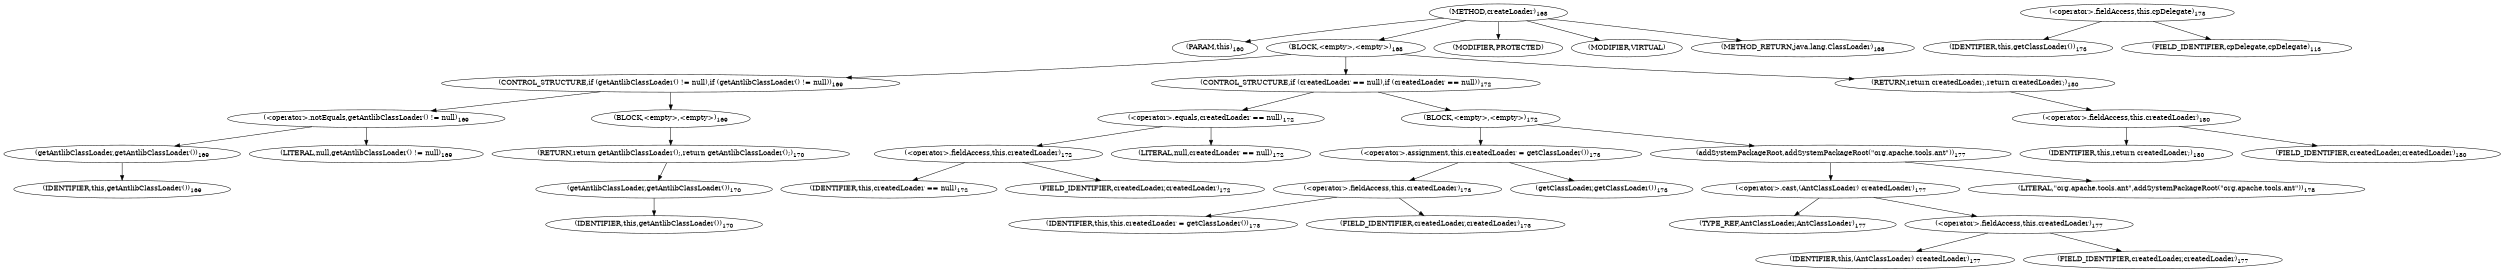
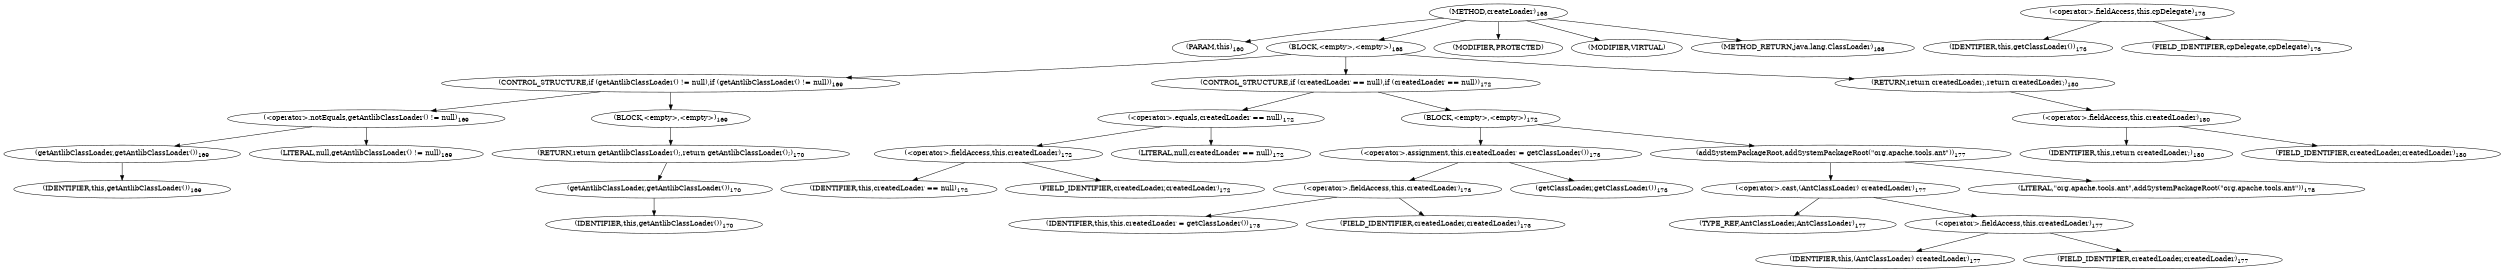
node "(FIELD_IDENTIFIER,cpDelegate,cpDelegate)": text "113" -> "173"
